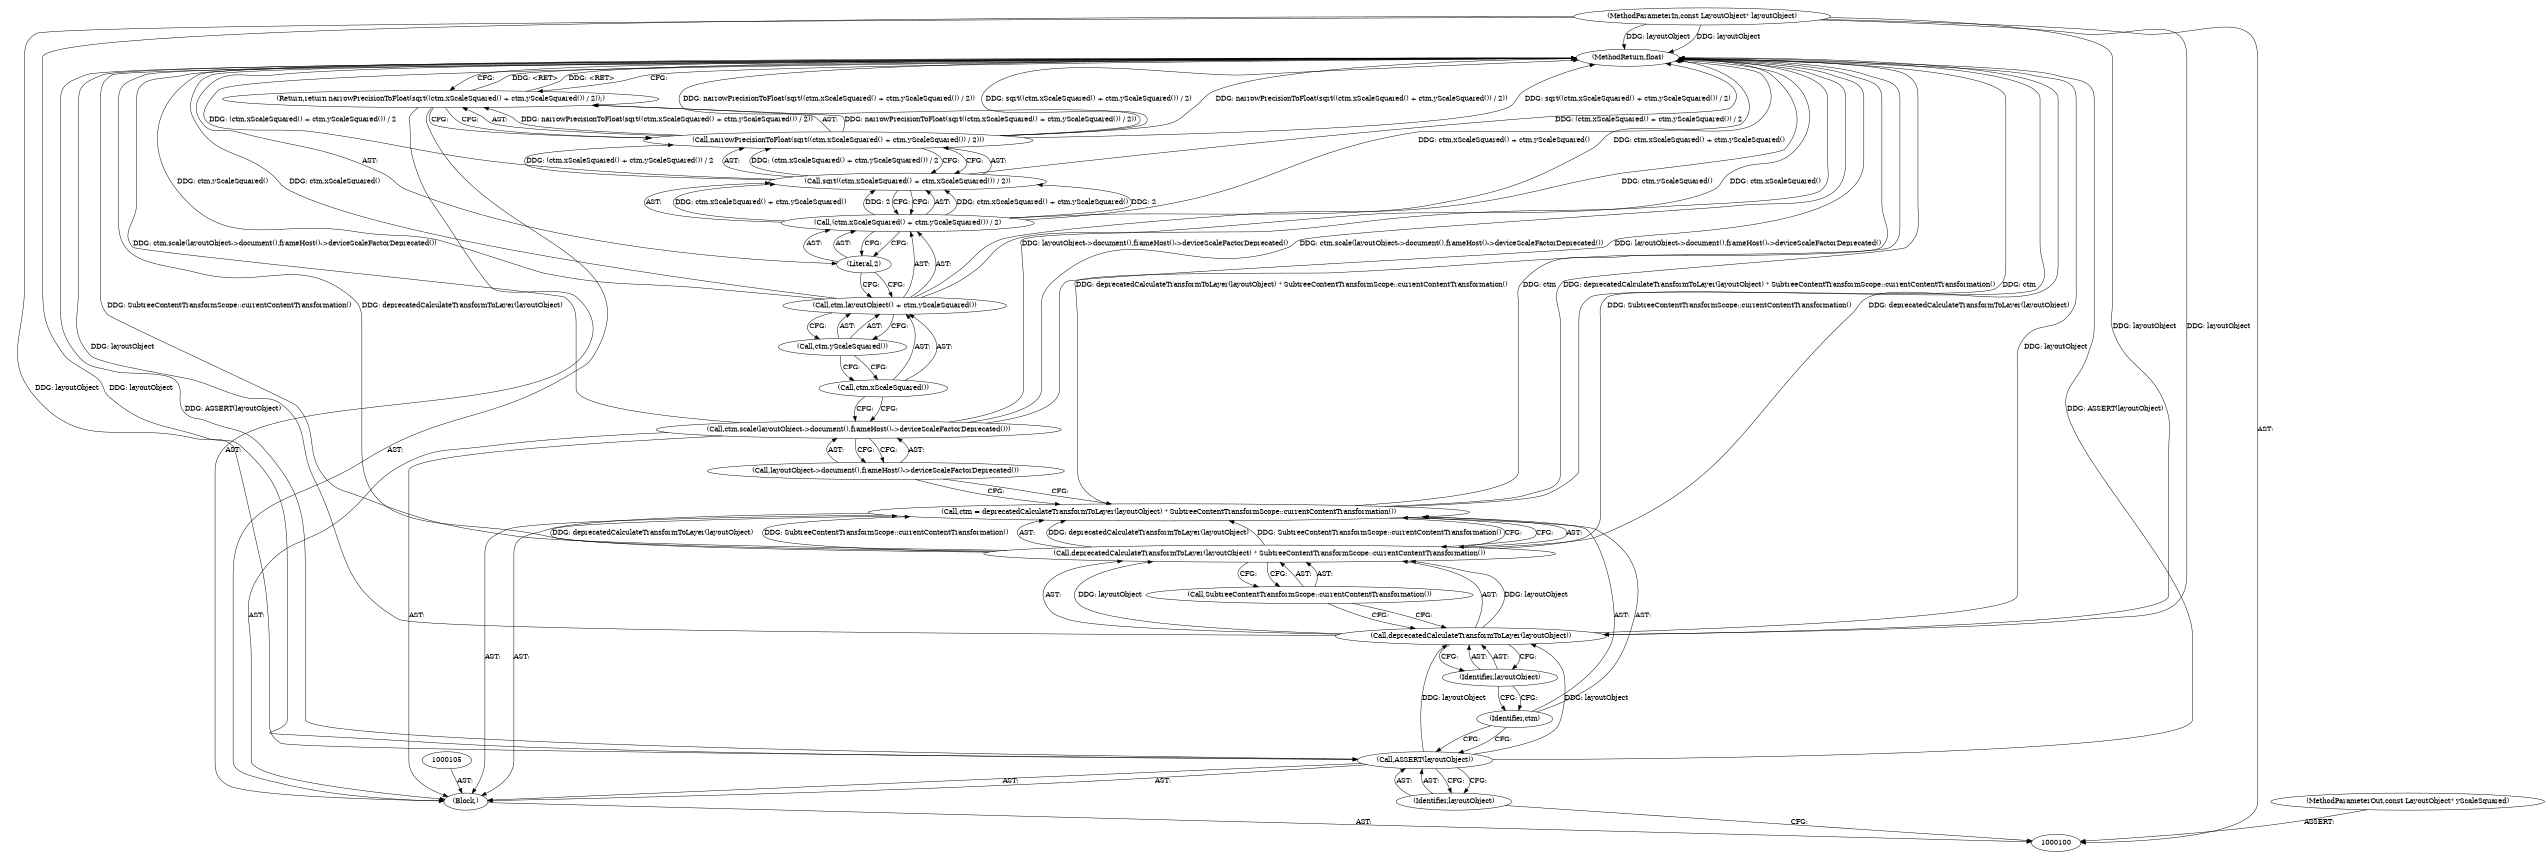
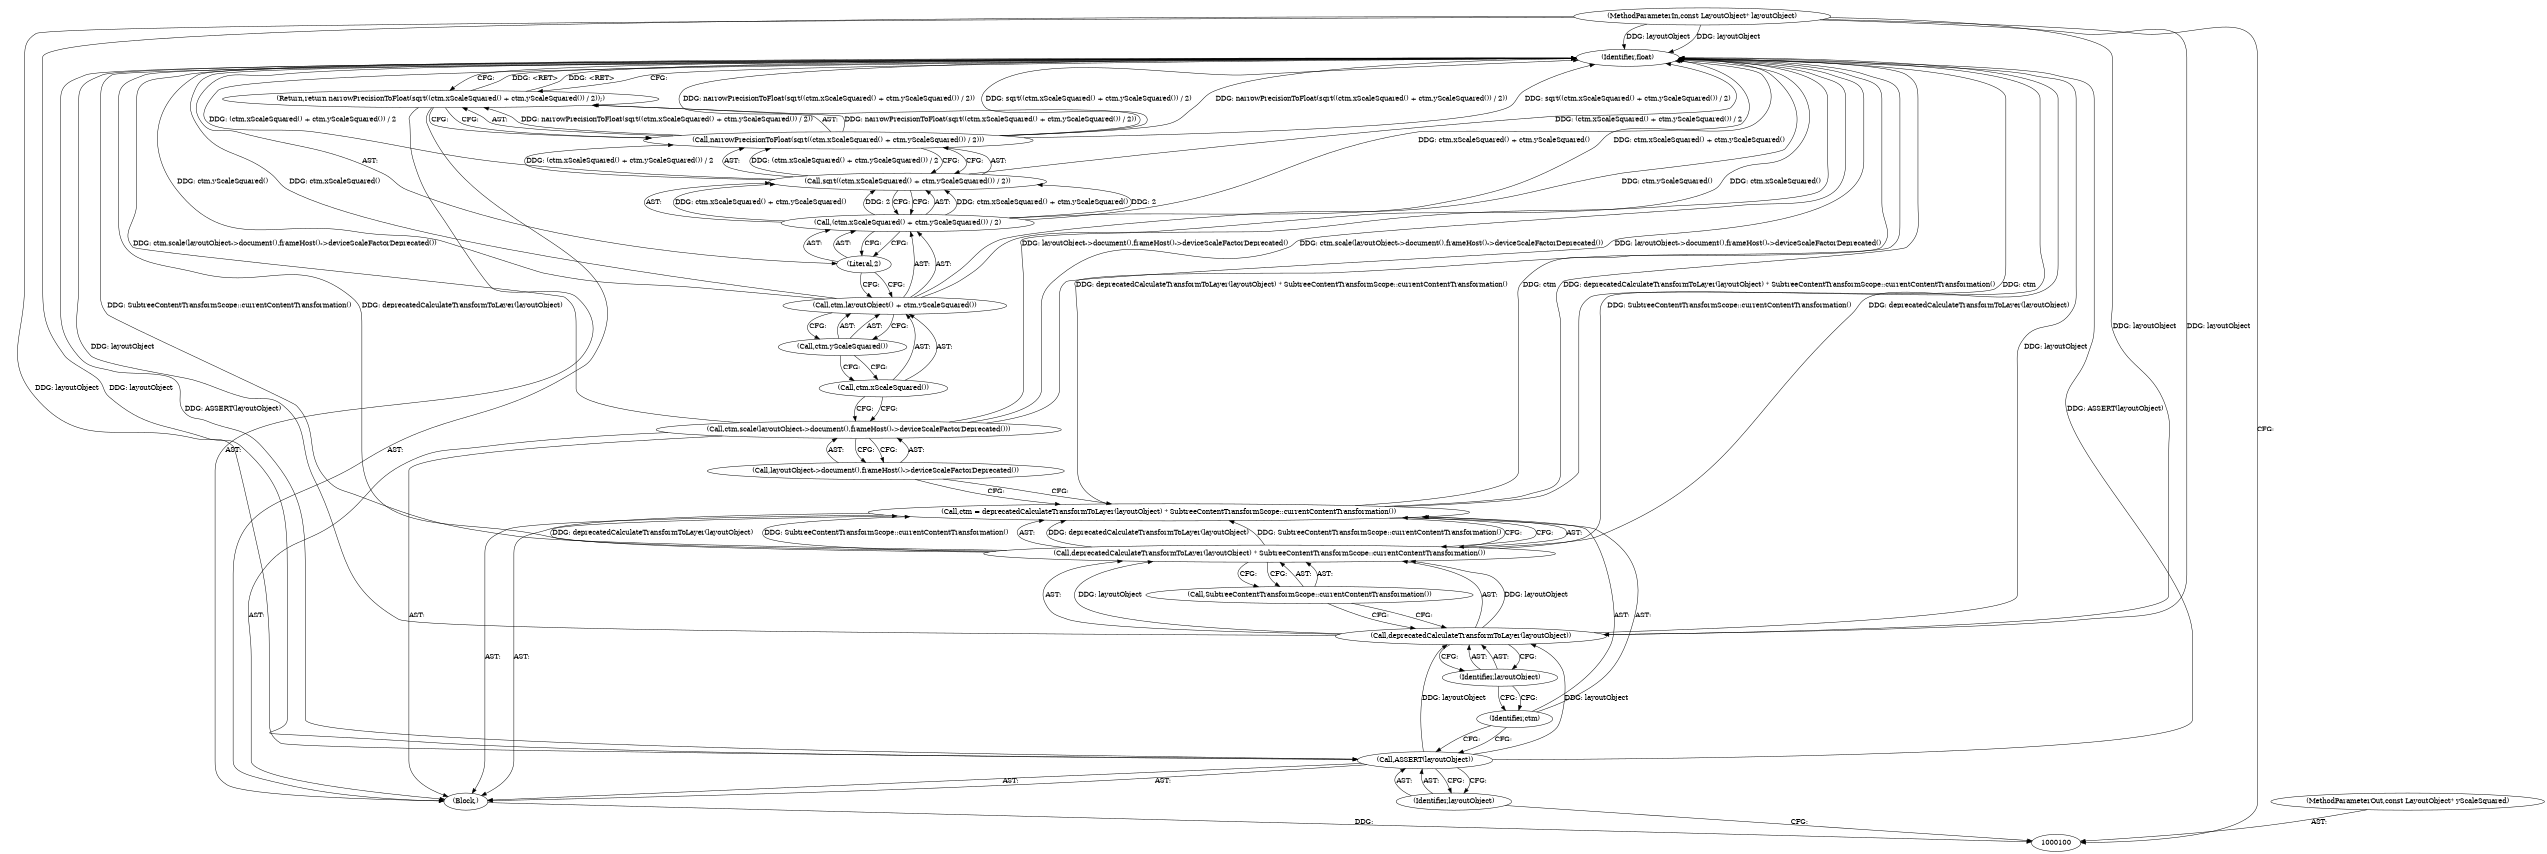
node "(MethodReturn,float)": label "(MethodReturn,float)" -> "(Identifier,float)"
node "(Call,sqrt((ctm.xScaleSquared() + ctm.xScaleSquared()) / 2))": label "(Call,sqrt((ctm.xScaleSquared() + ctm.xScaleSquared()) / 2))" -> "(Call,sqrt((ctm.xScaleSquared() + ctm.yScaleSquared()) / 2))"
edge "(MethodParameterIn,const LayoutObject* layoutObject)" -> "1000100": label "AST: " -> "CFG: "
node "1000105": removed
edge "(Block,)" -> "1000100": label "AST: " -> "DDG: "
edge "(MethodParameterOut,const LayoutObject* yScaleSquared)" -> "1000100": label "ASSERT: " -> "AST: "
